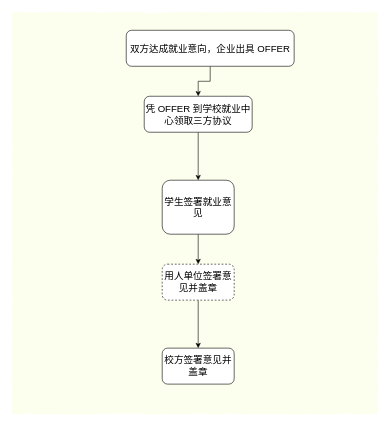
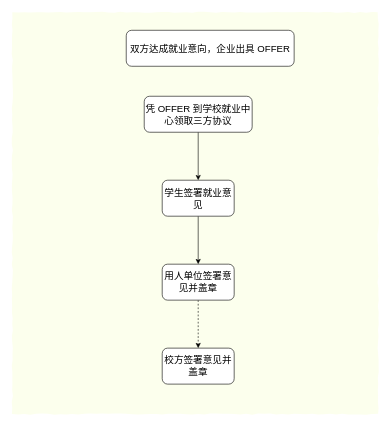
edge "双方达成就业意向，企业出具 OFFER" -> "凭 OFFER 到学校就业中心领取三方协议": removed
node "学生签署就业意见": size 72x54 -> 72x36
node "用人单位签署意见并盖章": style dashed -> solid
edge "用人单位签署意见并盖章" -> "校方签署意见并盖章": style solid -> dashed
